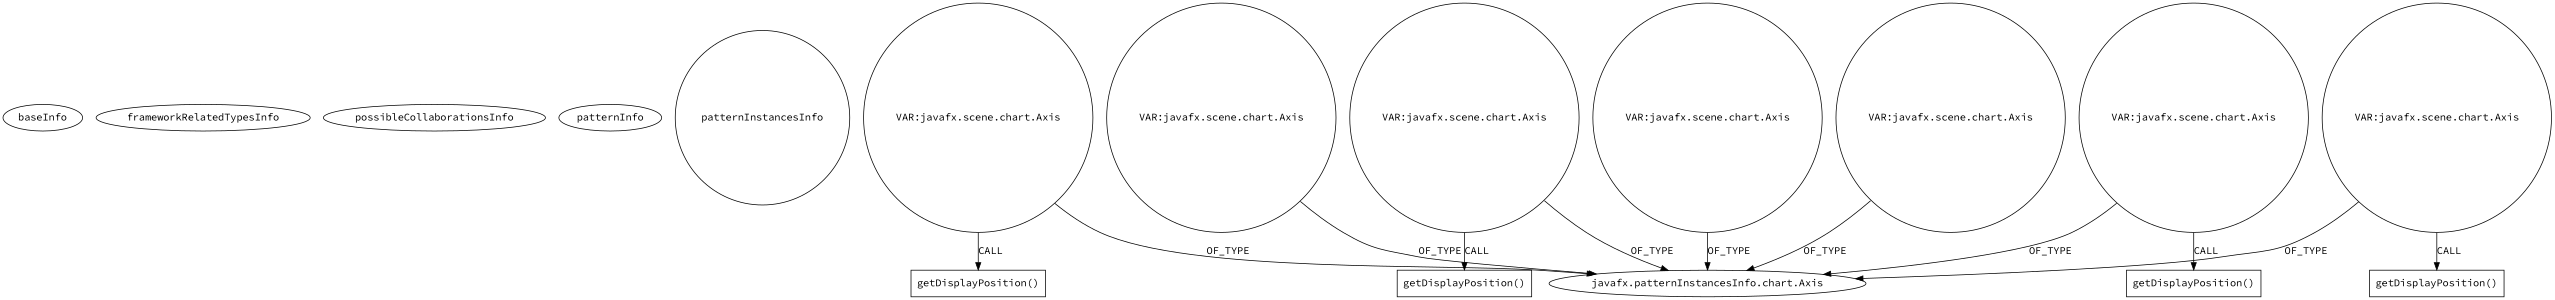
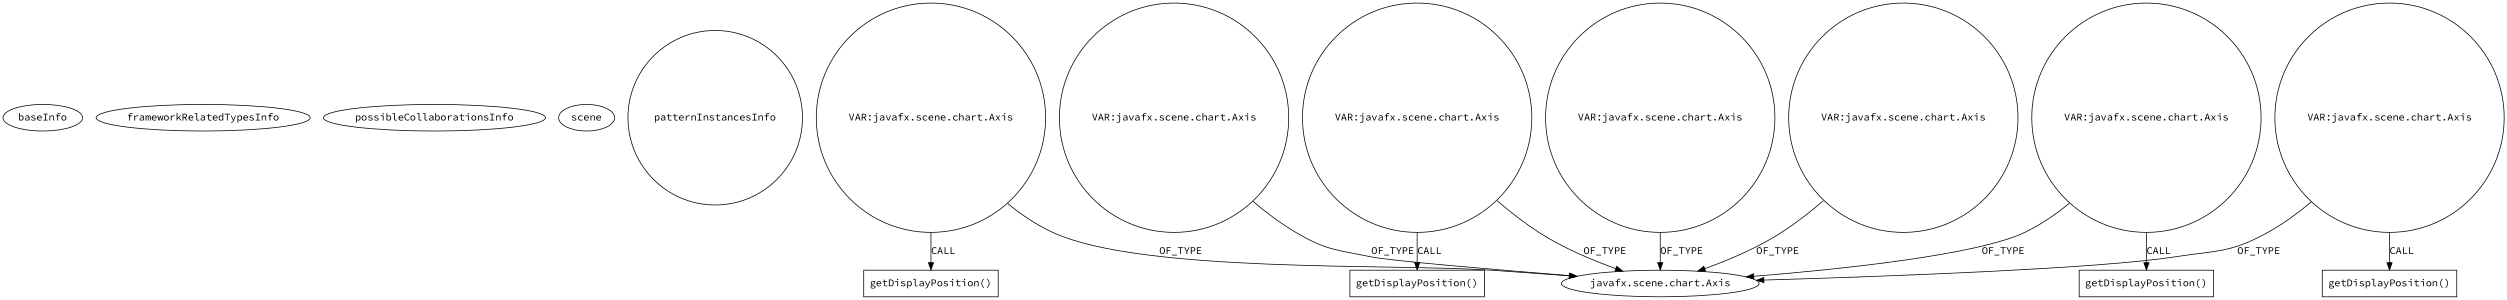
node "patternInfo": label "patternInfo" -> "scene"
node "javafx.patternInstancesInfo.chart.Axis": label "javafx.patternInstancesInfo.chart.Axis" -> "javafx.scene.chart.Axis"
